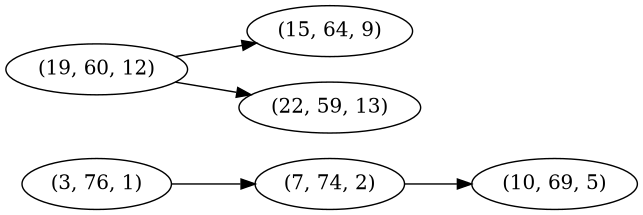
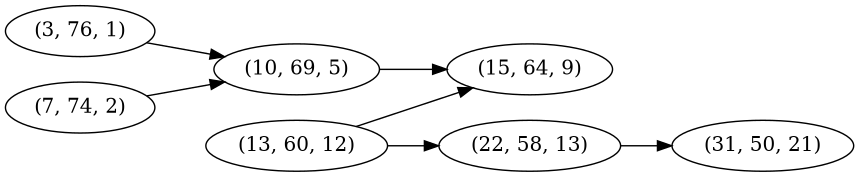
node "(19, 60, 12)": label "(19, 60, 12)" -> "(13, 60, 12)"
edge "(10, 69, 5)" -> "(15, 64, 9)": added
node "(22, 59, 13)": label "(22, 59, 13)" -> "(22, 58, 13)"
node "(31, 50, 21)": added
edge "(3, 76, 1)" -> "(7, 74, 2)": now "(3, 76, 1)" -> "(10, 69, 5)"
